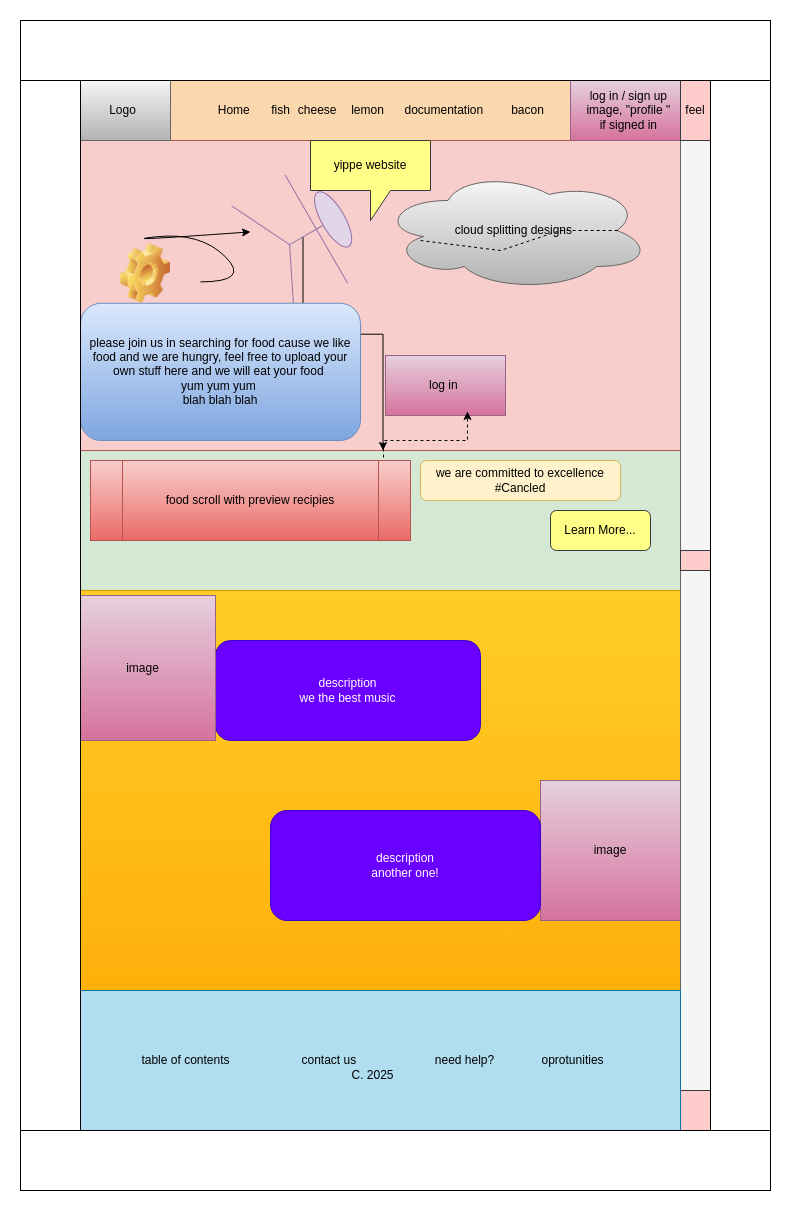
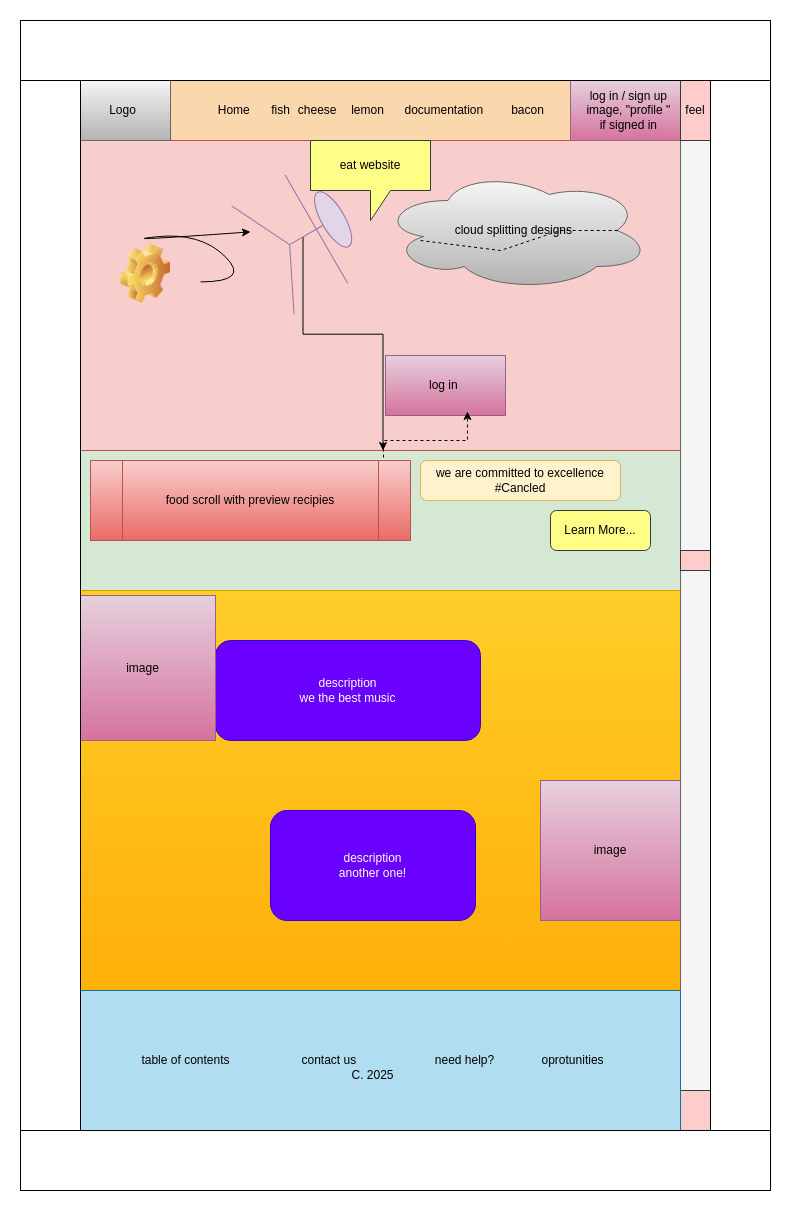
node "yippe website": label "yippe website" -> "eat website"
node "please join us in searching for food cause we like food and we are hungry, feel free to upload your own stuff here and we will eat your food yum yum yum blah blah blah": removed
node "description another one!": size 270x110 -> 205x110
